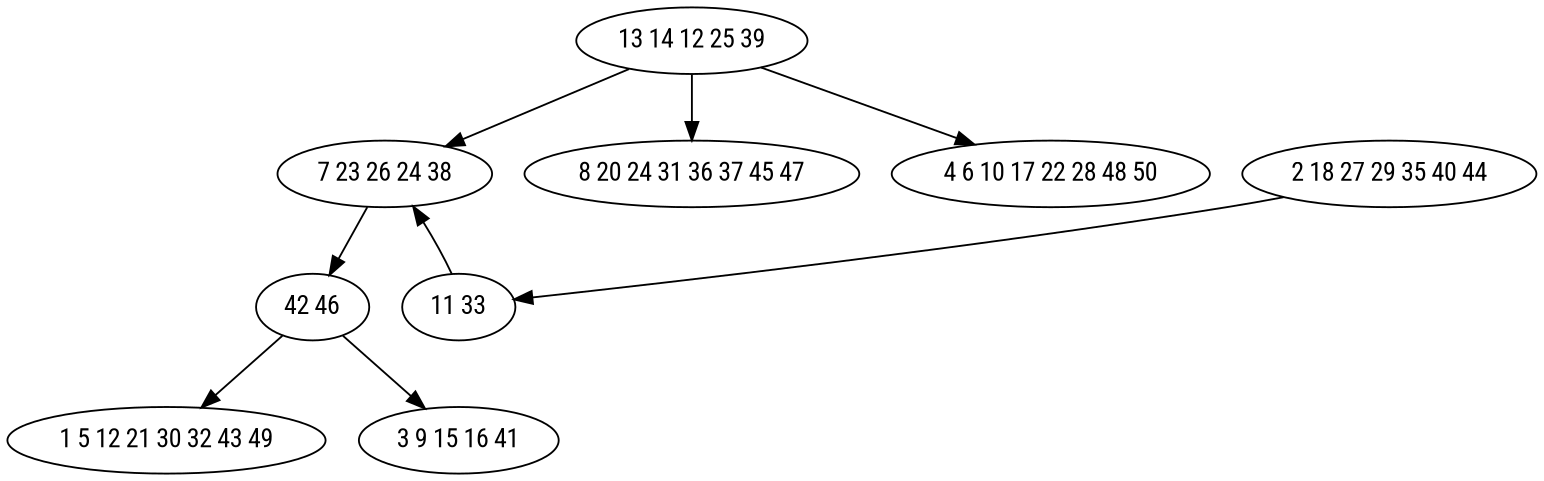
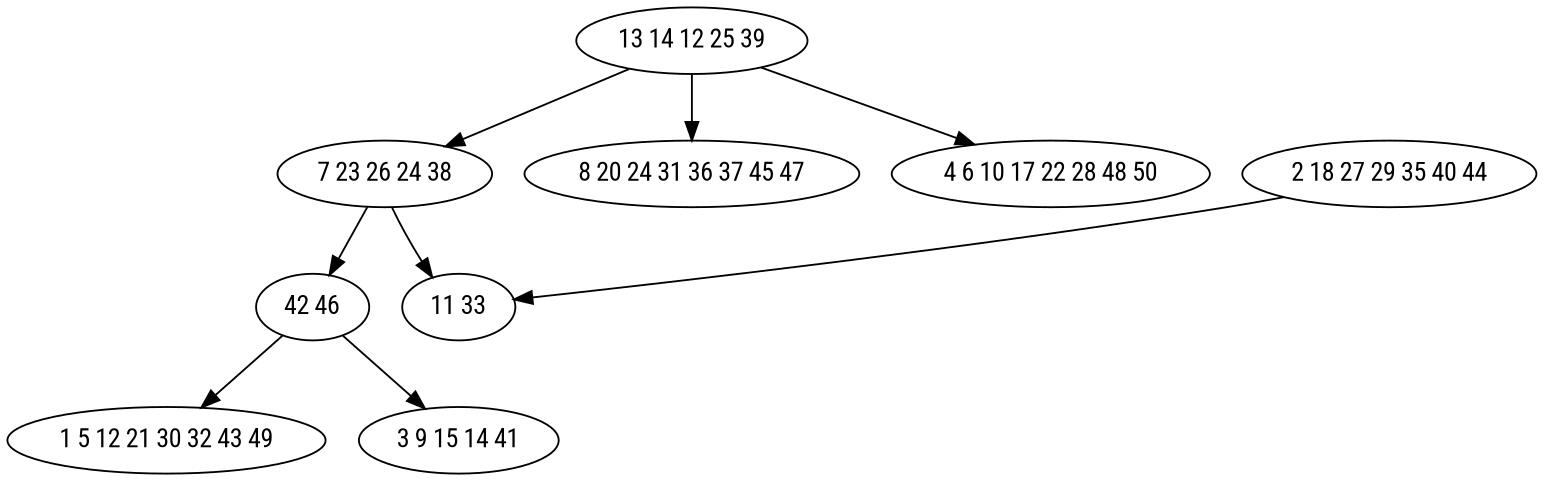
edge "11 33" -> "7 23 26 24 38": reversed
node "3 9 15 16 41": label "3 9 15 16 41" -> "3 9 15 14 41"
